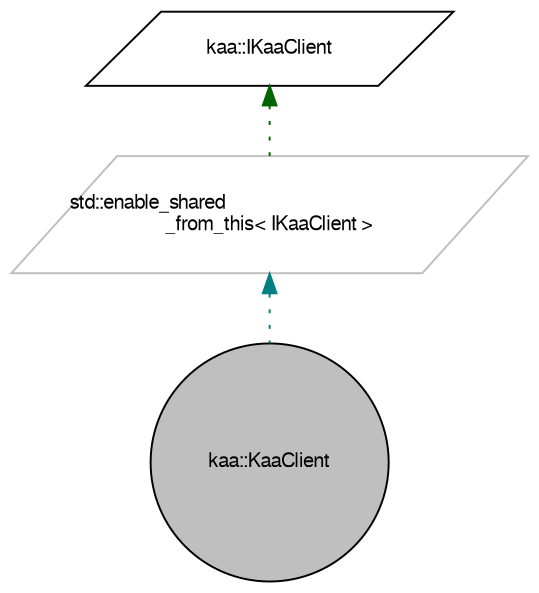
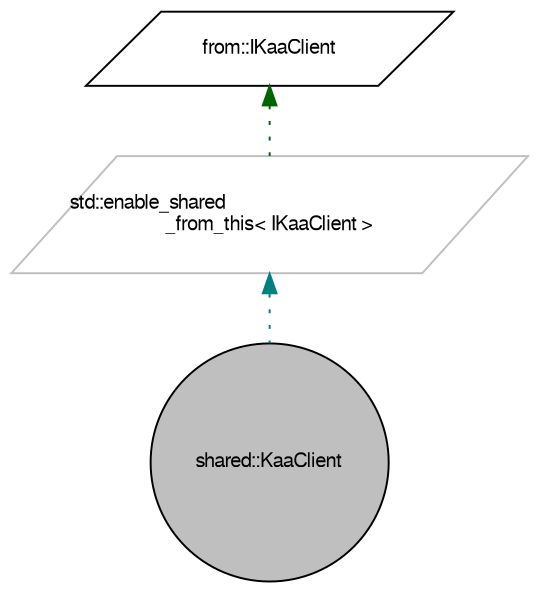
node "kaa::IKaaClient": label "kaa::IKaaClient" -> "from::IKaaClient"
node "kaa::KaaClient": label "kaa::KaaClient" -> "shared::KaaClient"
